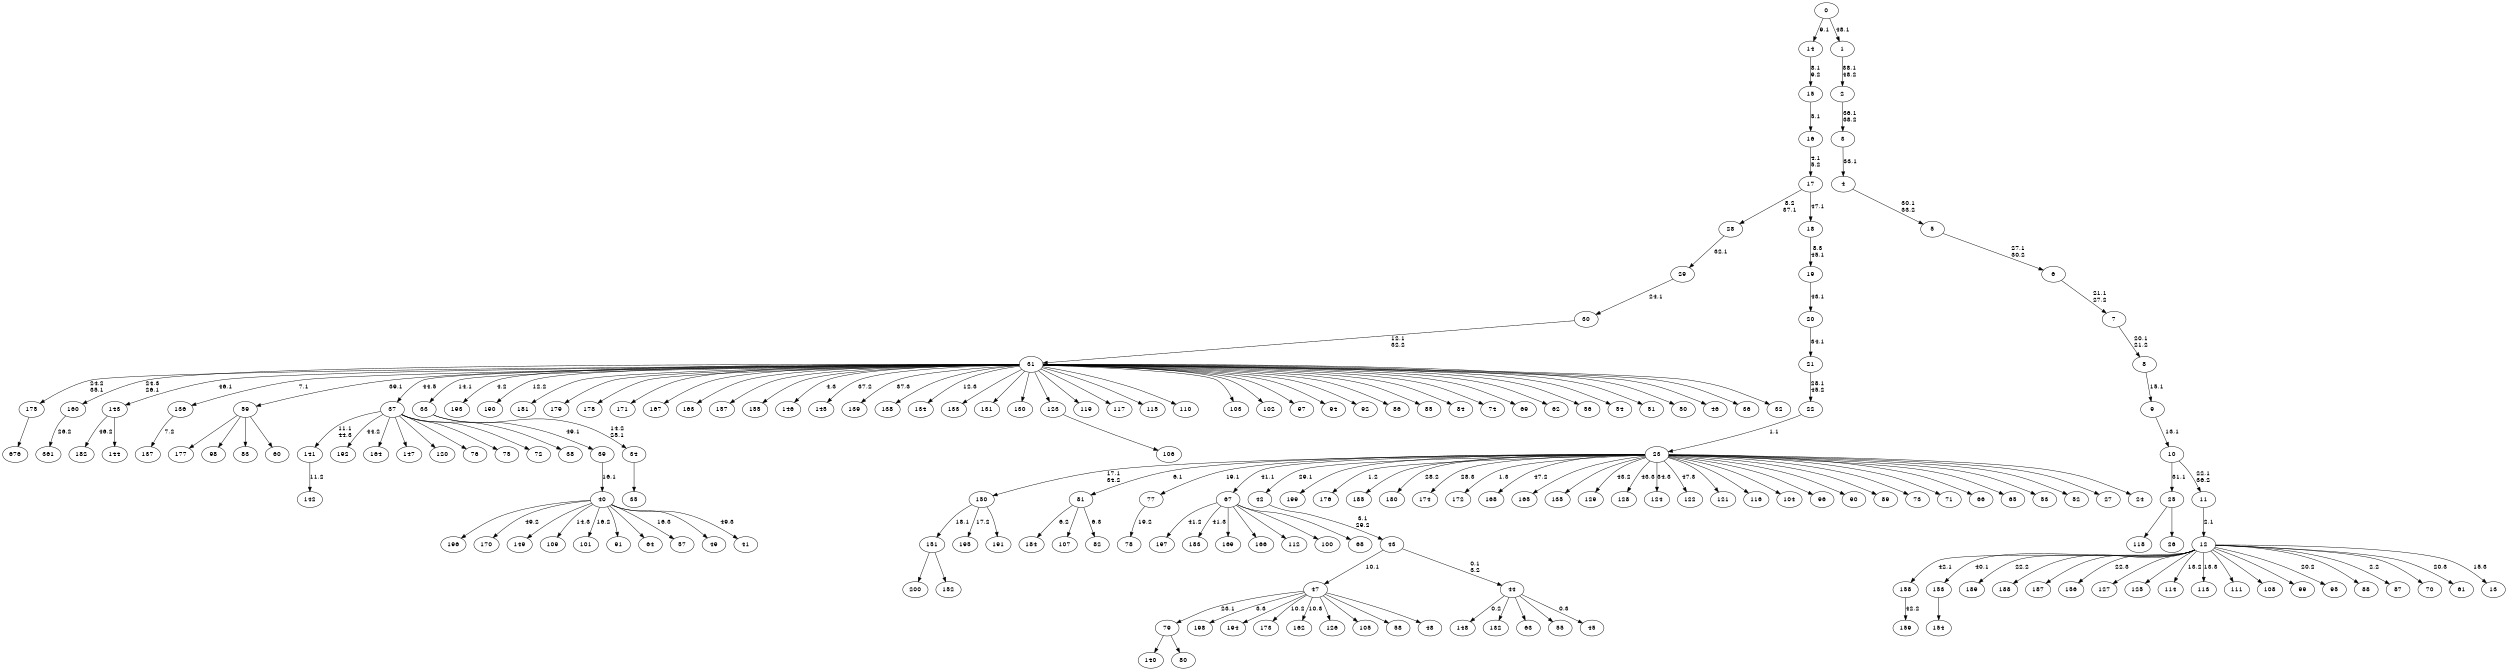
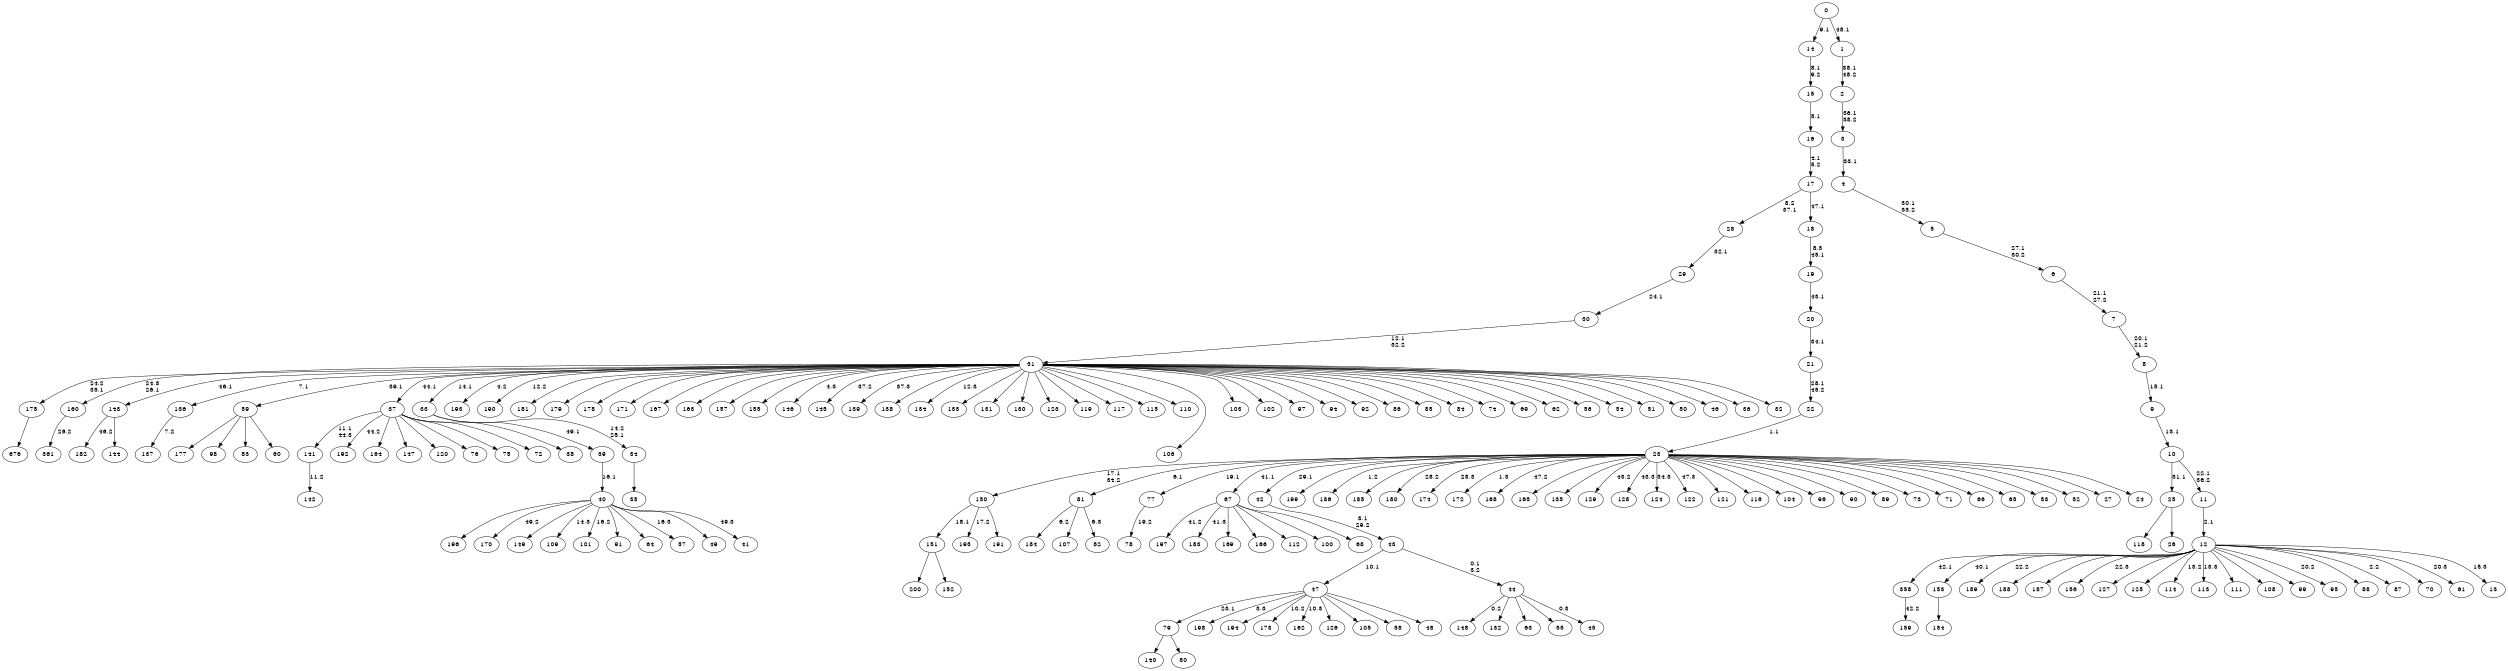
edge "31" -> "37": label "44,5" -> "44,1"
edge "123" -> "106": now "31" -> "106"
node "176": label "176" -> "186"
node "158": label "158" -> "358"
